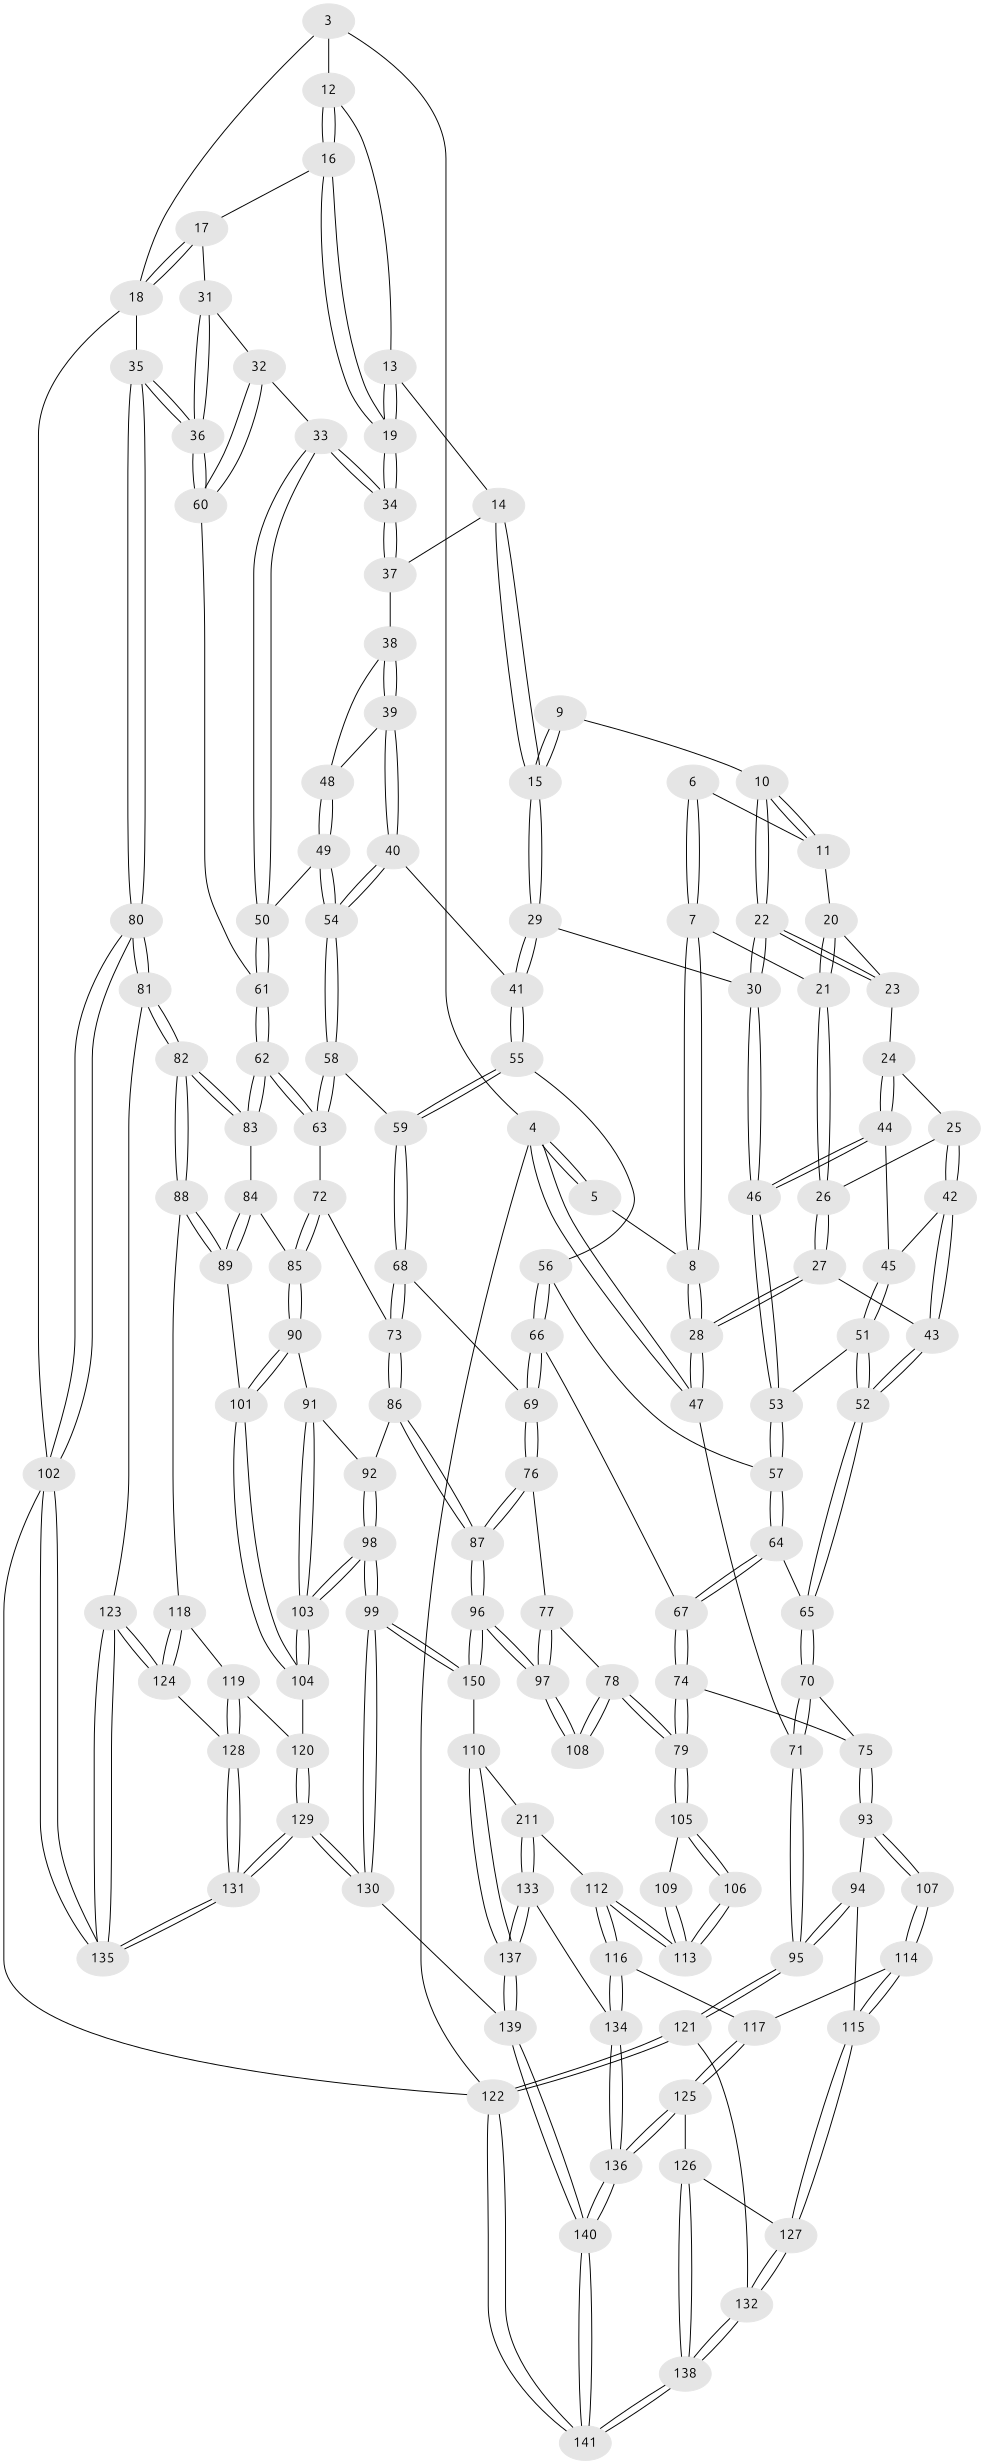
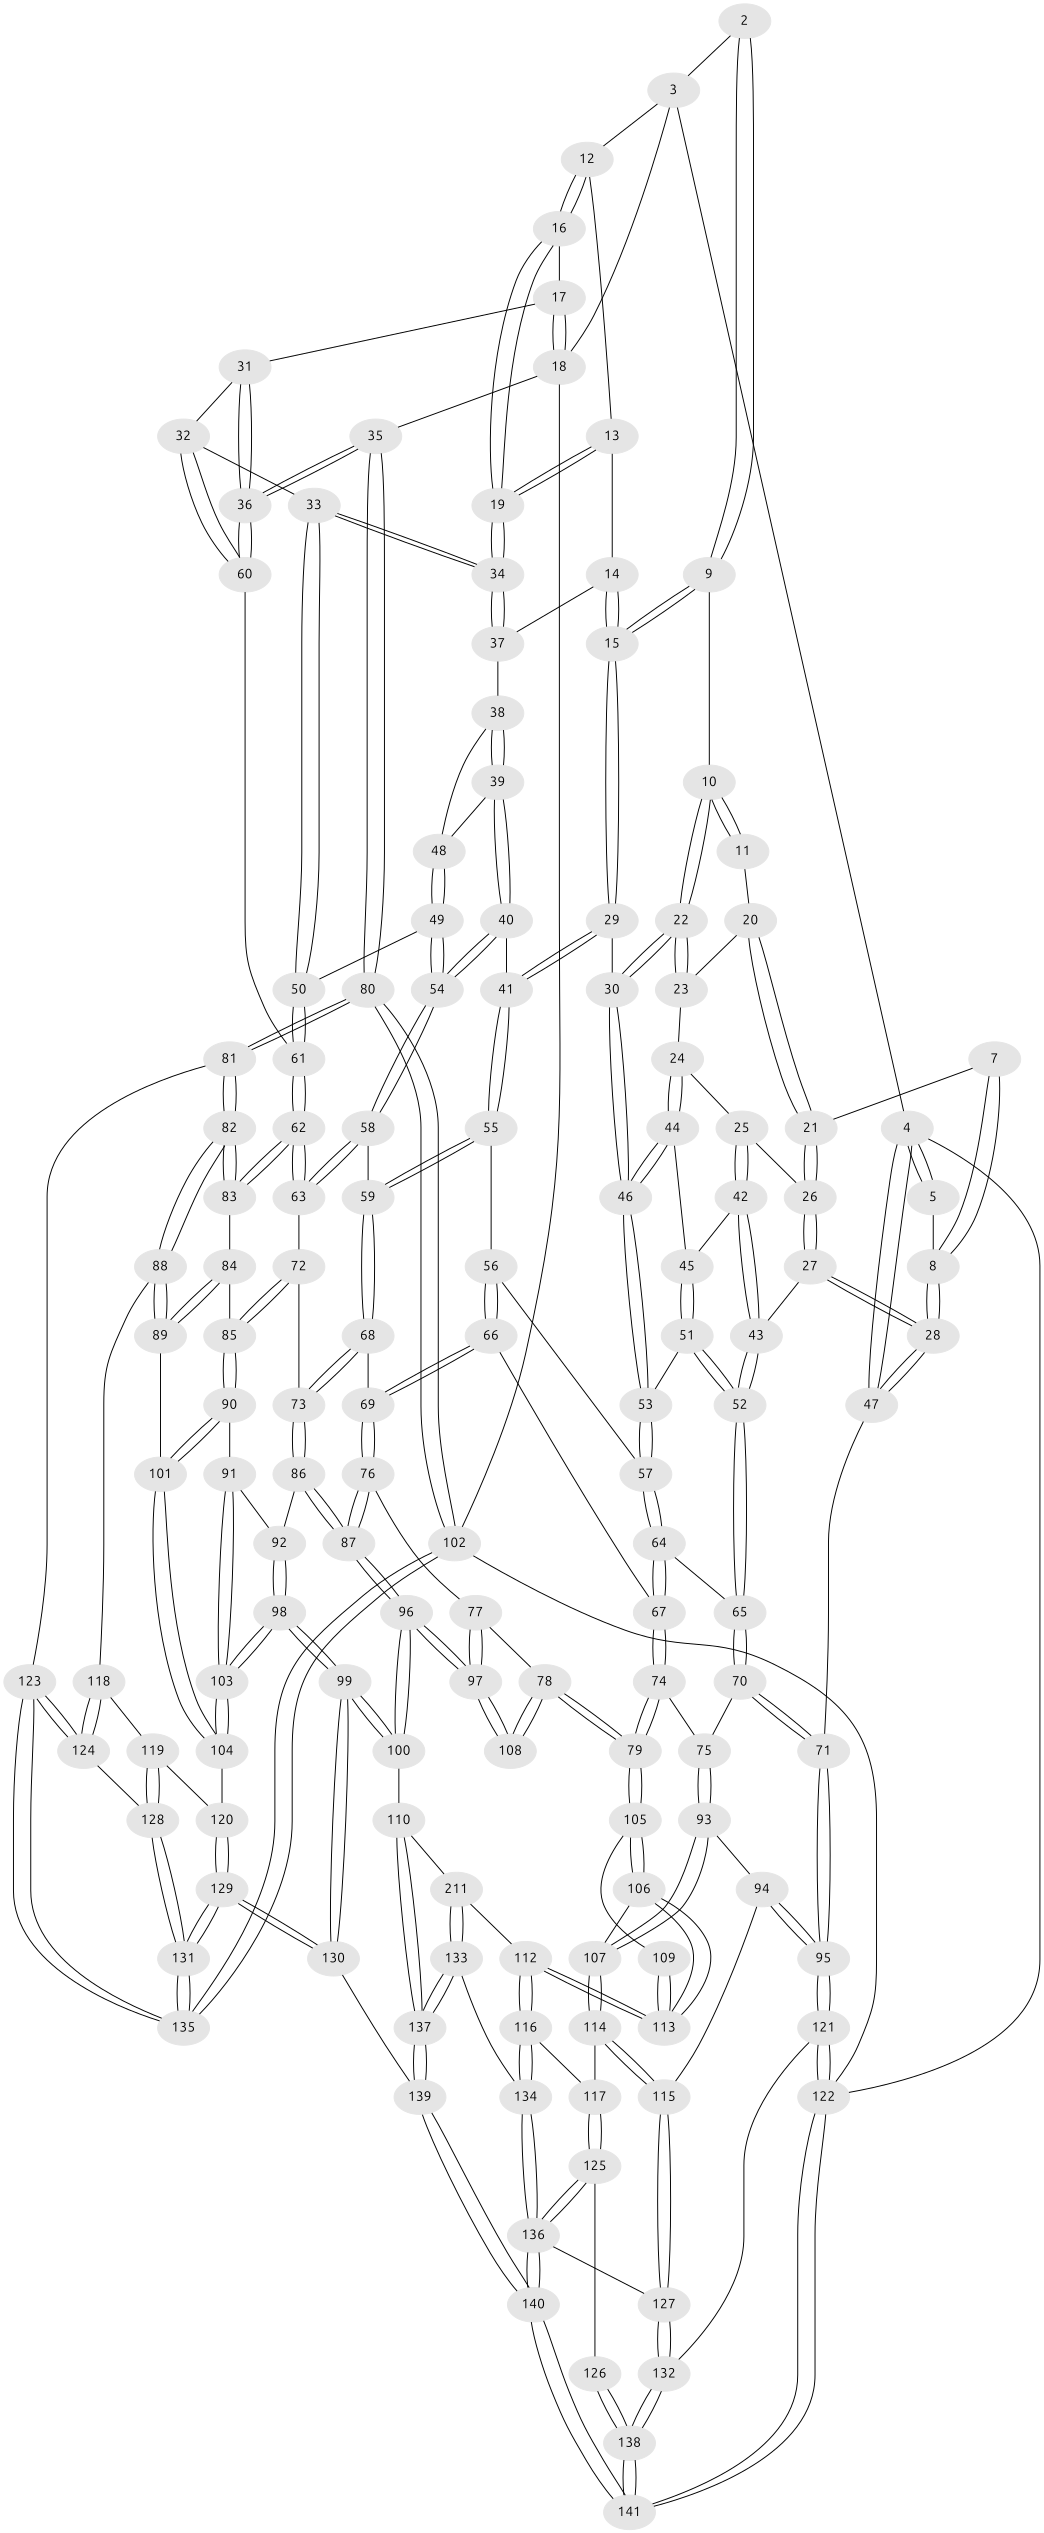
node "2": added
node "6": removed
node "150": label "150" -> "100"
edge "106" -- "107": added
edge "126" -- "127": now "136" -- "127"
